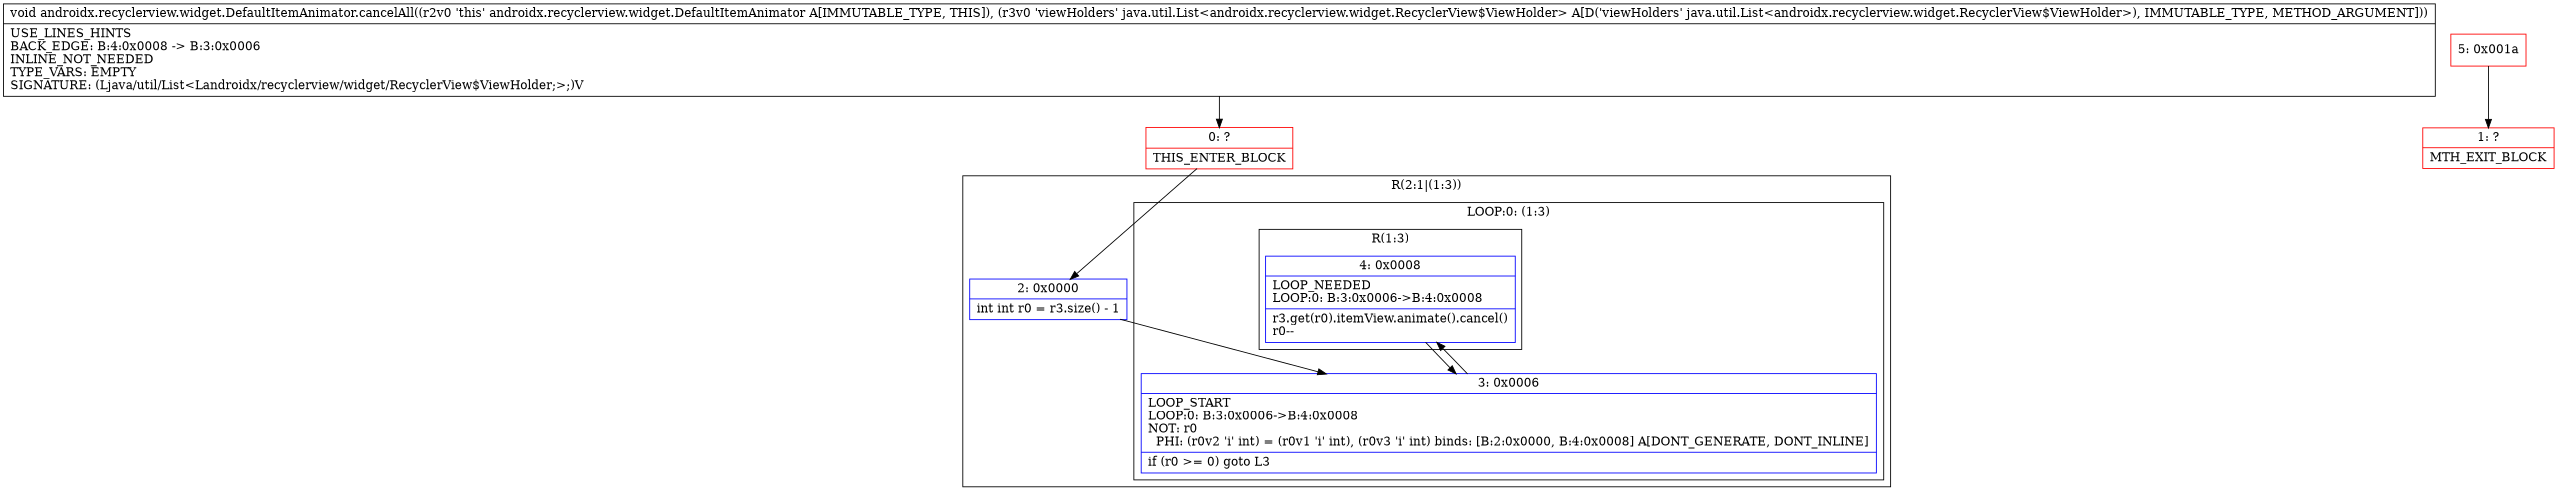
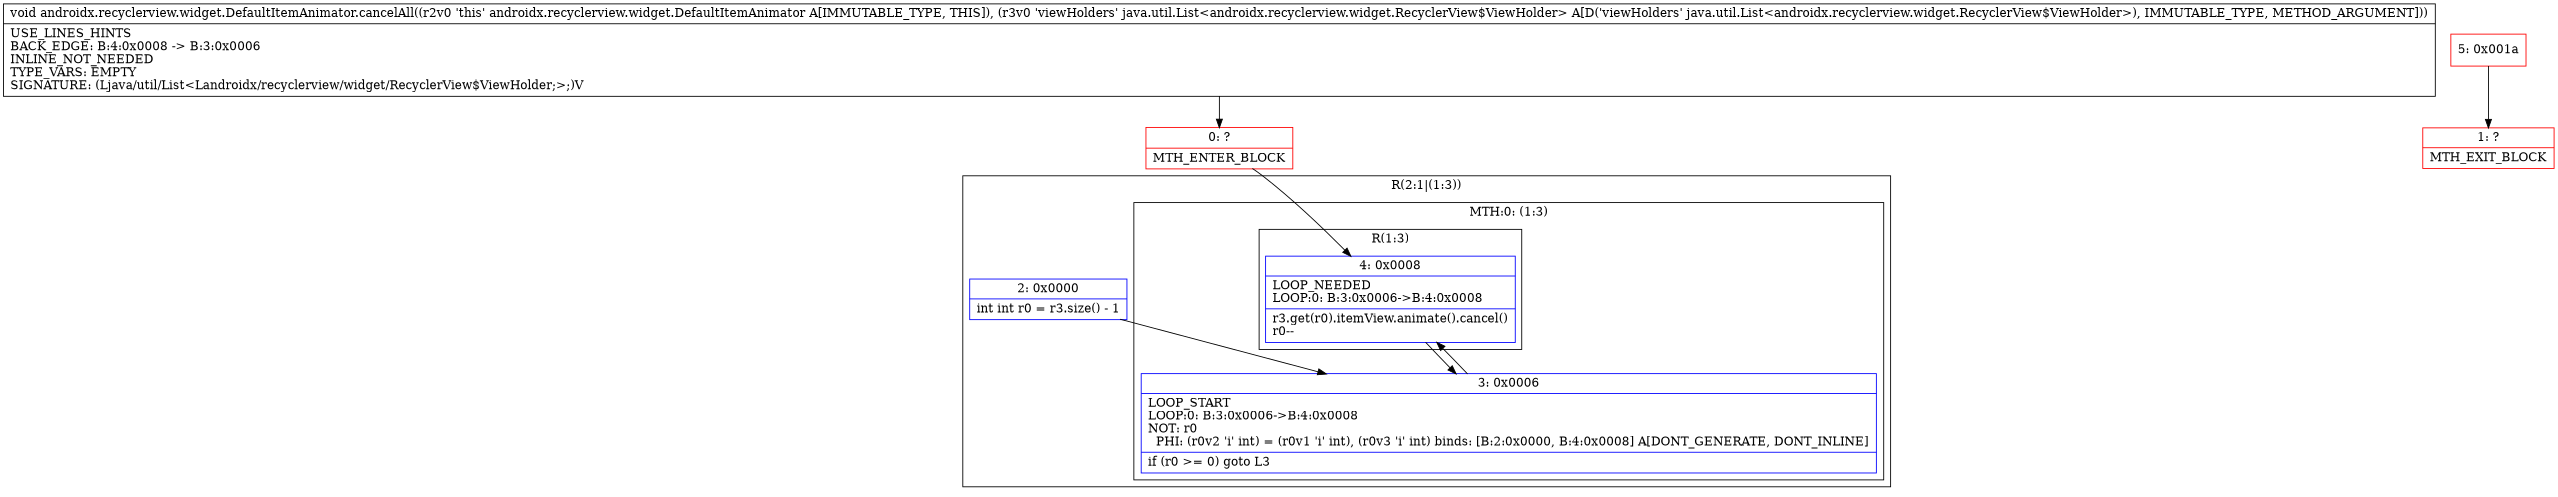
node "0: ?": text "THIS_ENTER_BLOCK" -> "MTH_ENTER_BLOCK"
cluster "LOOP:0: (1:3)": label "LOOP:0: (1:3)" -> "MTH:0: (1:3)"
edge "0: ?" -> "2: 0x0000": now "0: ?" -> "4: 0x0008"
